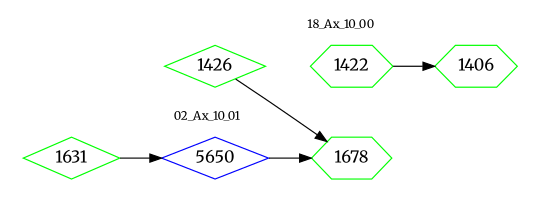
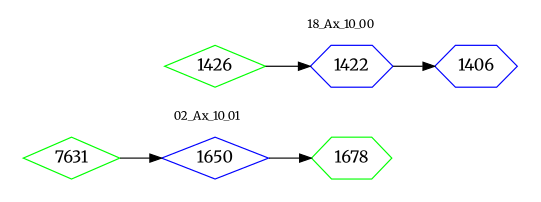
node "1422": color green -> blue
node "1406": color green -> blue
edge "1426" -> "1678": now "1426" -> "1422"
node "1631": label "1631" -> "7631"
node "5650": label "5650" -> "1650"
